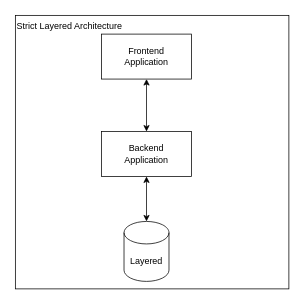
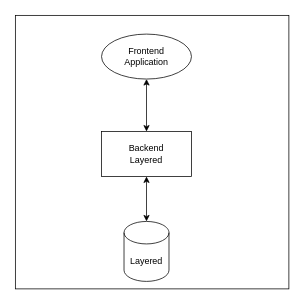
node "Strict Layered Architecture": removed
node "Frontend Application": shape rectangle -> ellipse
node "Backend Application": label "Backend Application" -> "Backend Layered"
